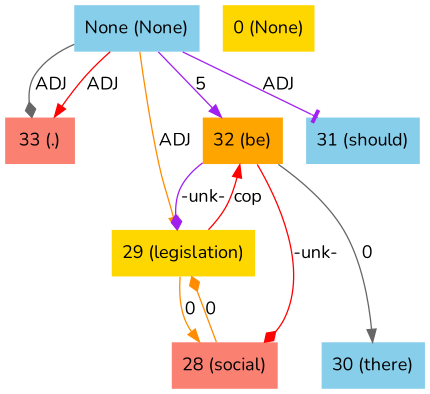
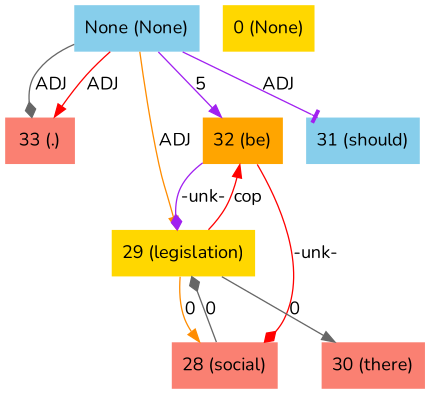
edge "32 (be)" -> "30 (there)": now "29 (legislation)" -> "30 (there)"
edge "28 (social)" -> "29 (legislation)": color darkorange -> gray40
node "30 (there)": fillcolor skyblue -> salmon
